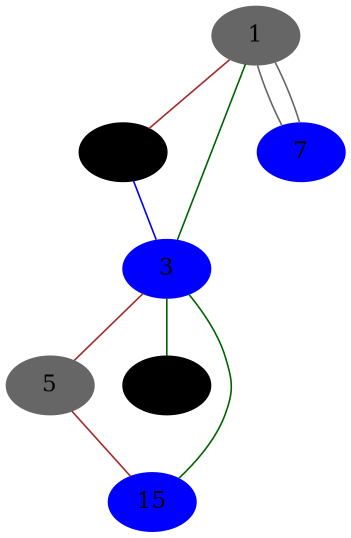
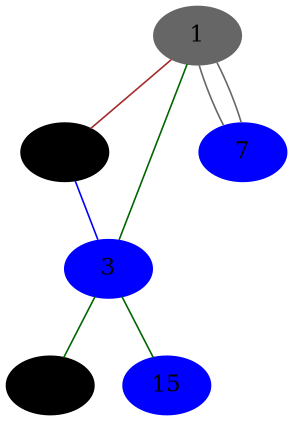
node "5": removed
